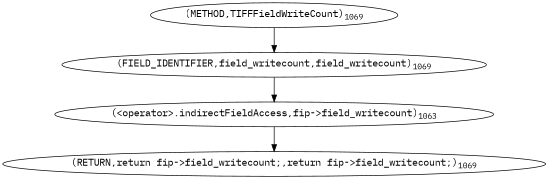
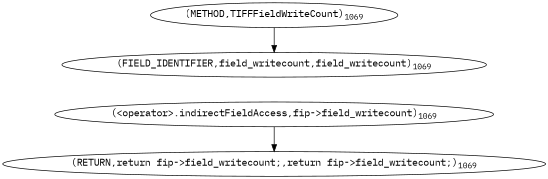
edge "(FIELD_IDENTIFIER,field_writecount,field_writecount)" -> "(<operator>.indirectFieldAccess,fip->field_writecount)": removed
node "(<operator>.indirectFieldAccess,fip->field_writecount)": text "1063" -> "1069"
